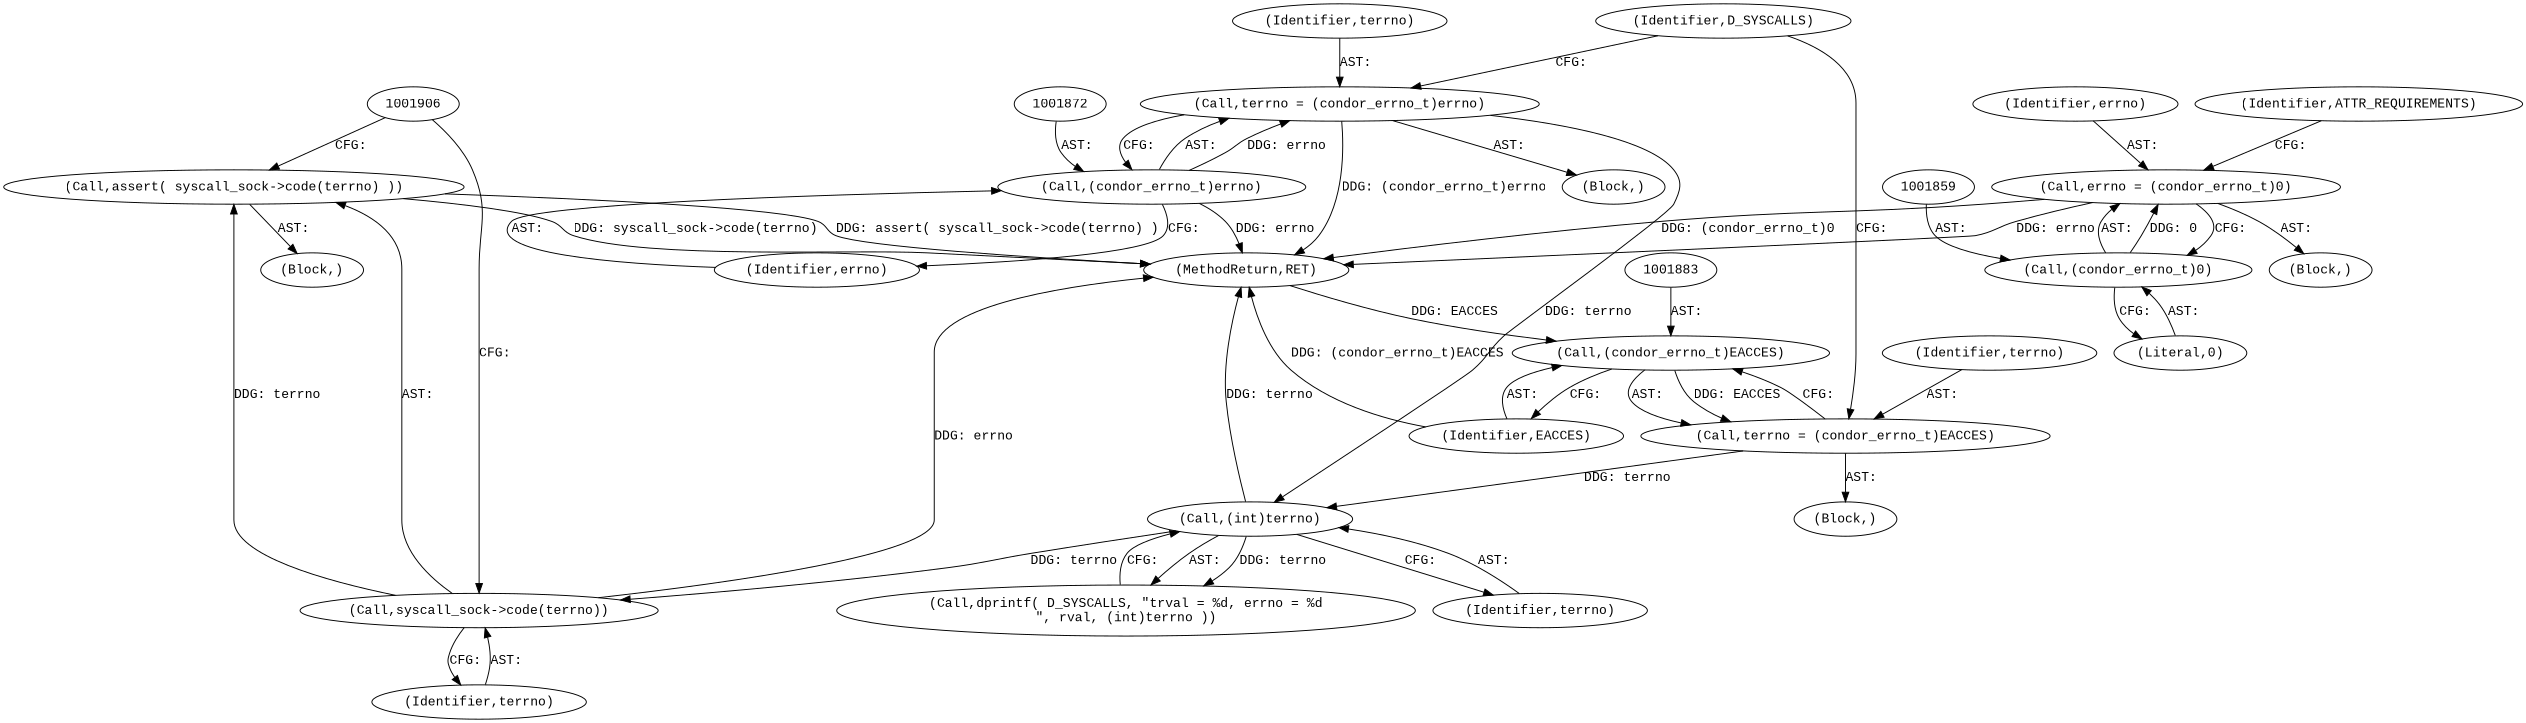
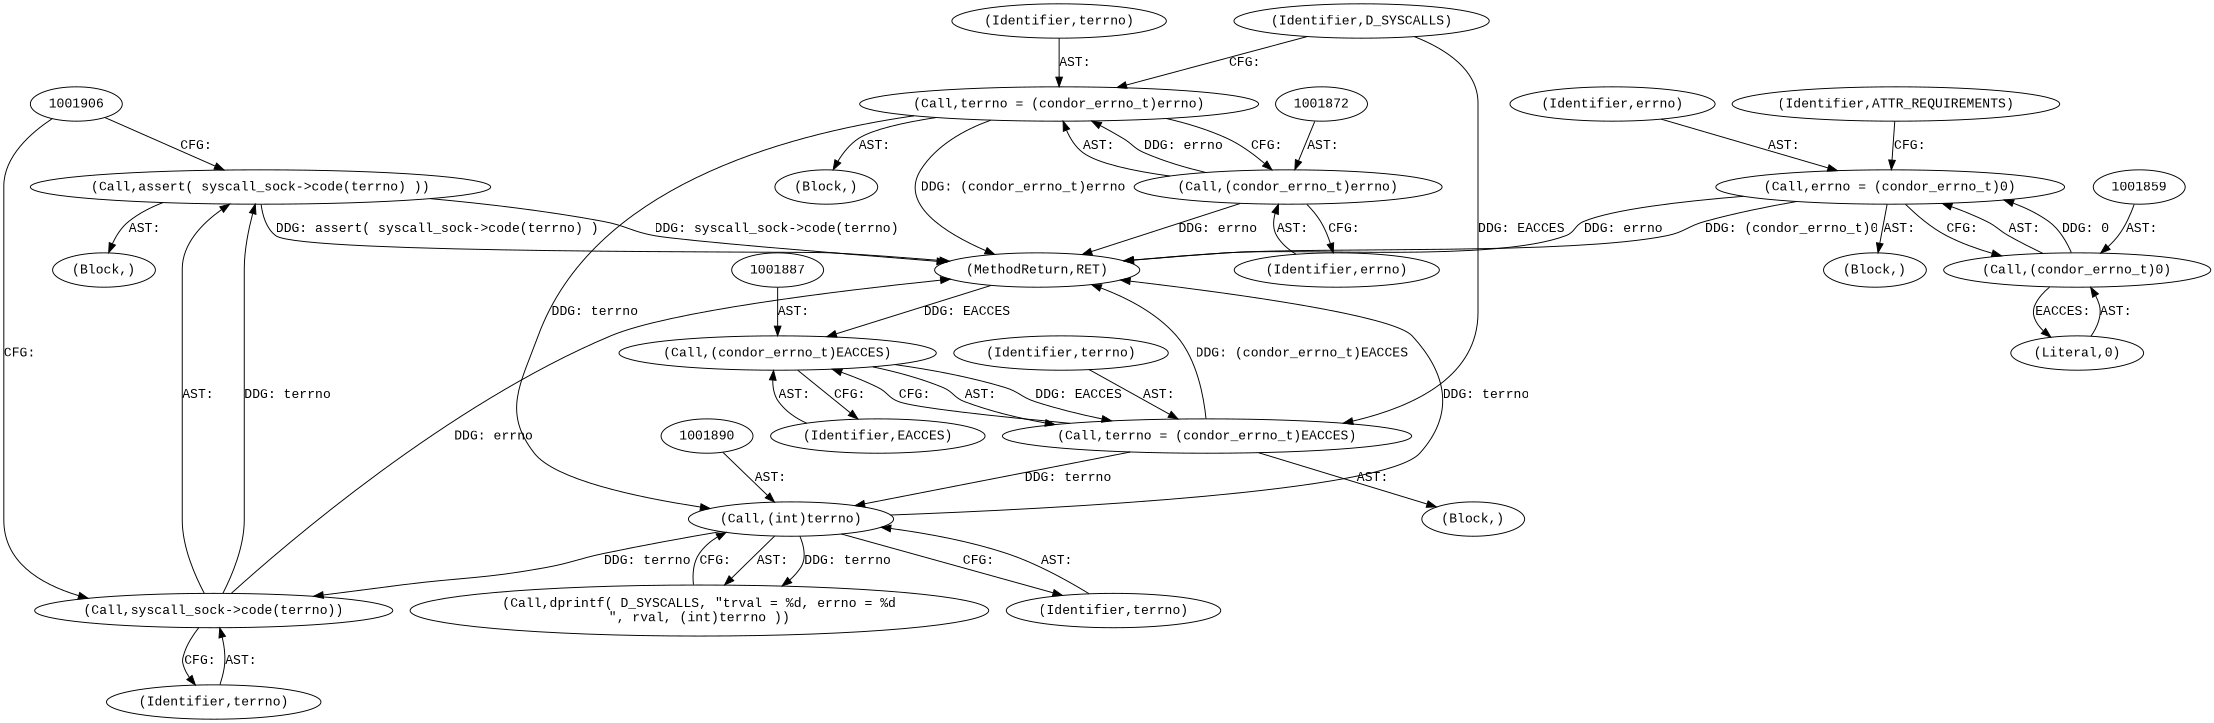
edge "(Identifier,D_SYSCALLS)" -> "(Call,terrno = (condor_errno_t)EACCES)": label "CFG: " -> "DDG: EACCES"
node "1001883": label "1001883" -> "1001887"
edge "(Call,(condor_errno_t)0)" -> "(Literal,0)": label "CFG: " -> "EACCES: "
edge "(Identifier,EACCES)" -> "(MethodReturn,RET)": now "(Call,terrno = (condor_errno_t)EACCES)" -> "(MethodReturn,RET)"
node "1001890": added
